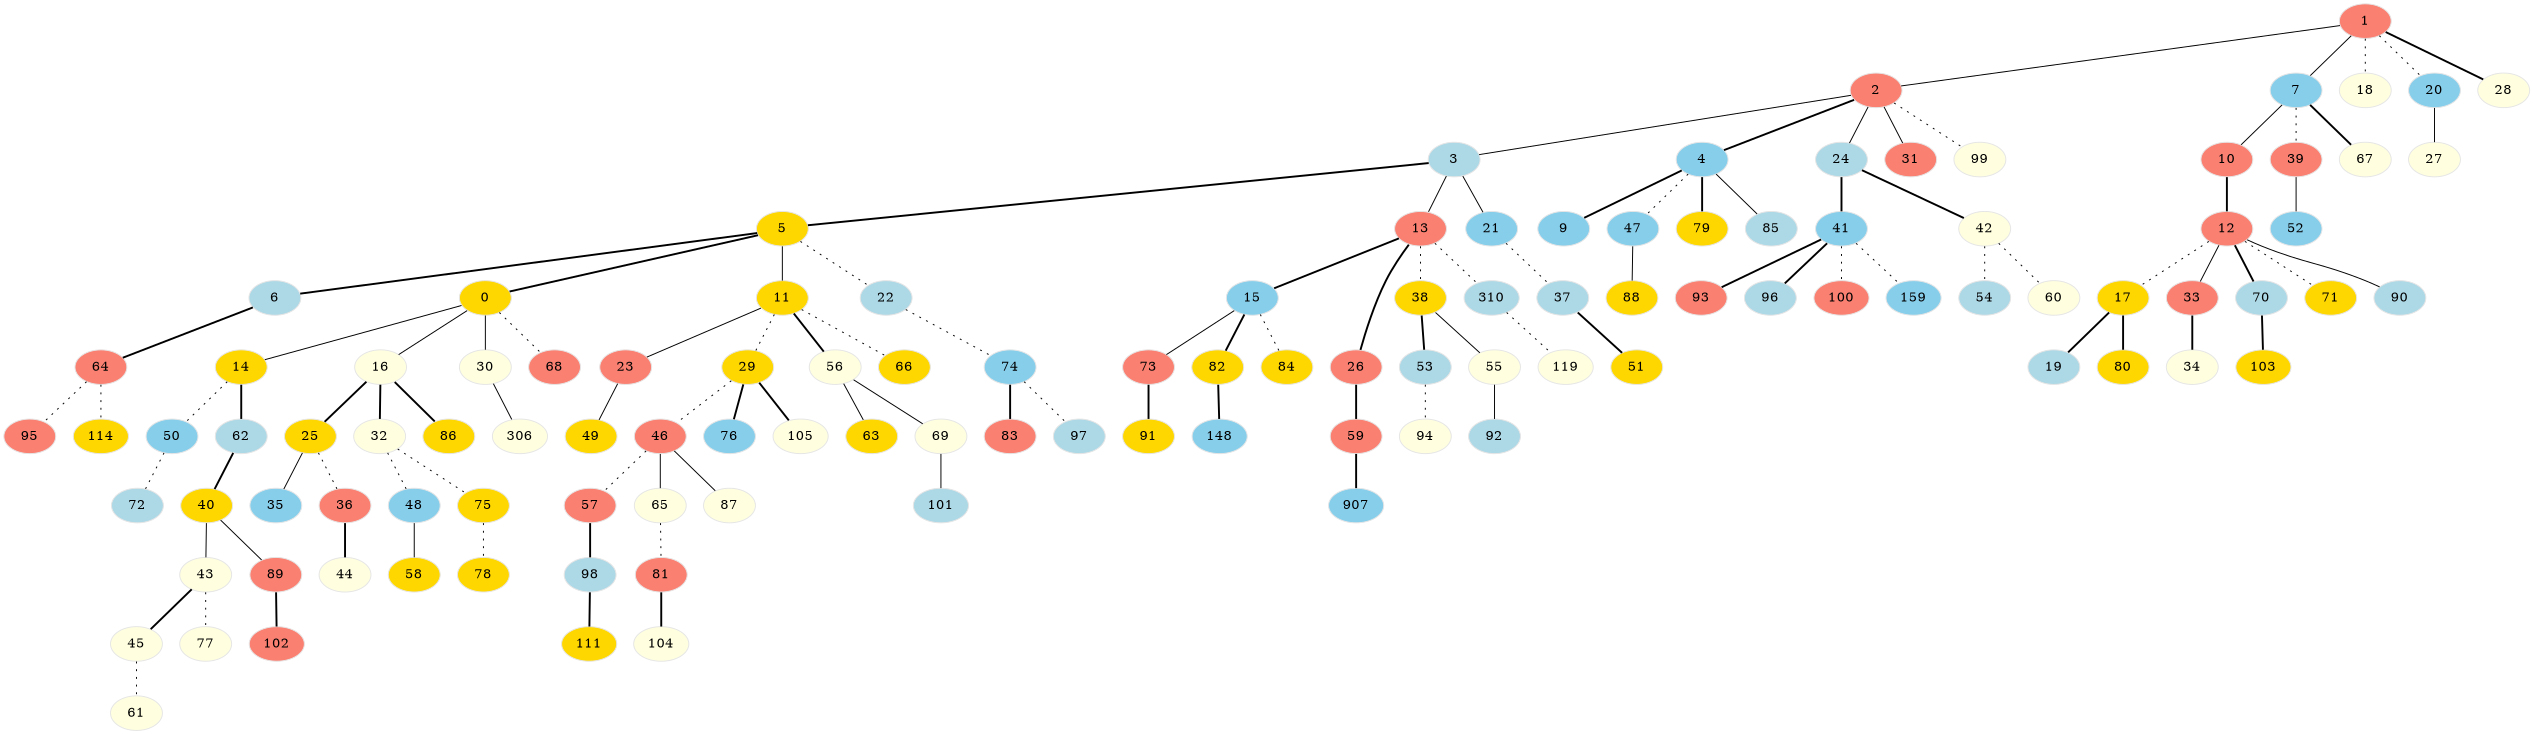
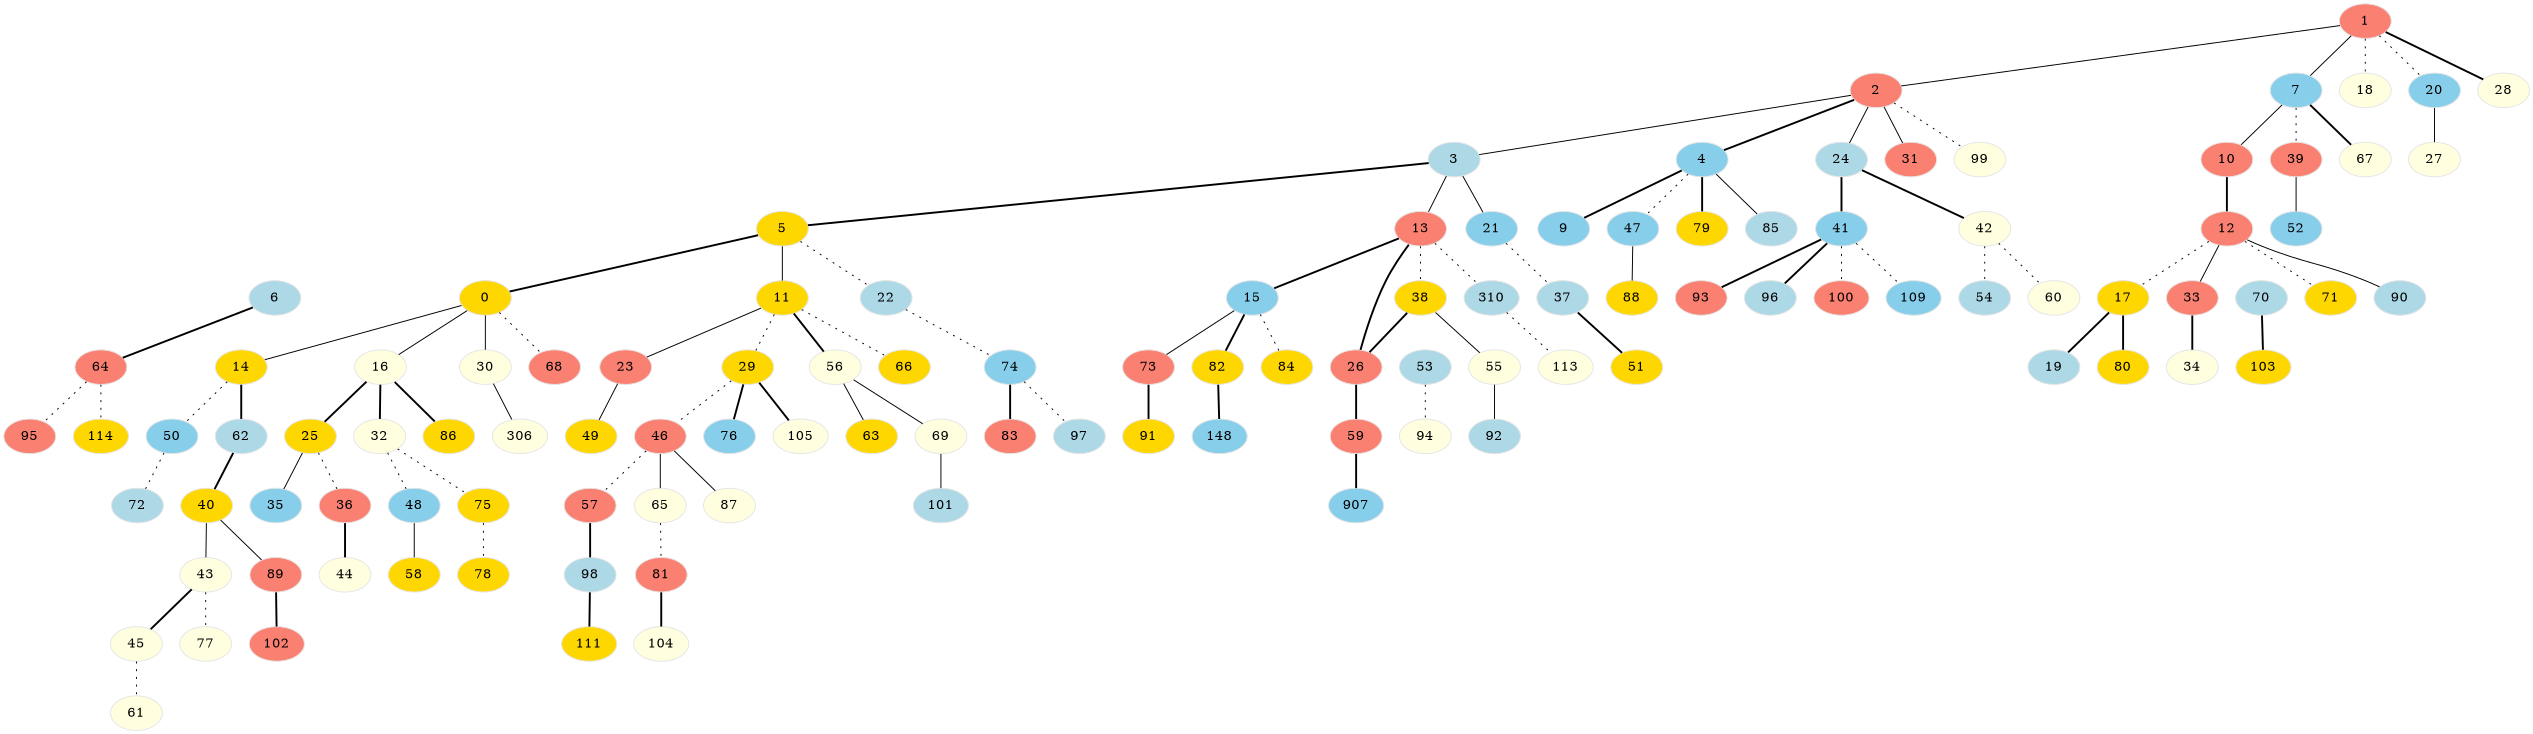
edge "5" -- "6": removed
edge "12" -- "70": removed
node "159": label "159" -> "109"
edge "38" -- "53": now "38" -- "26"
node "119": label "119" -> "113"
